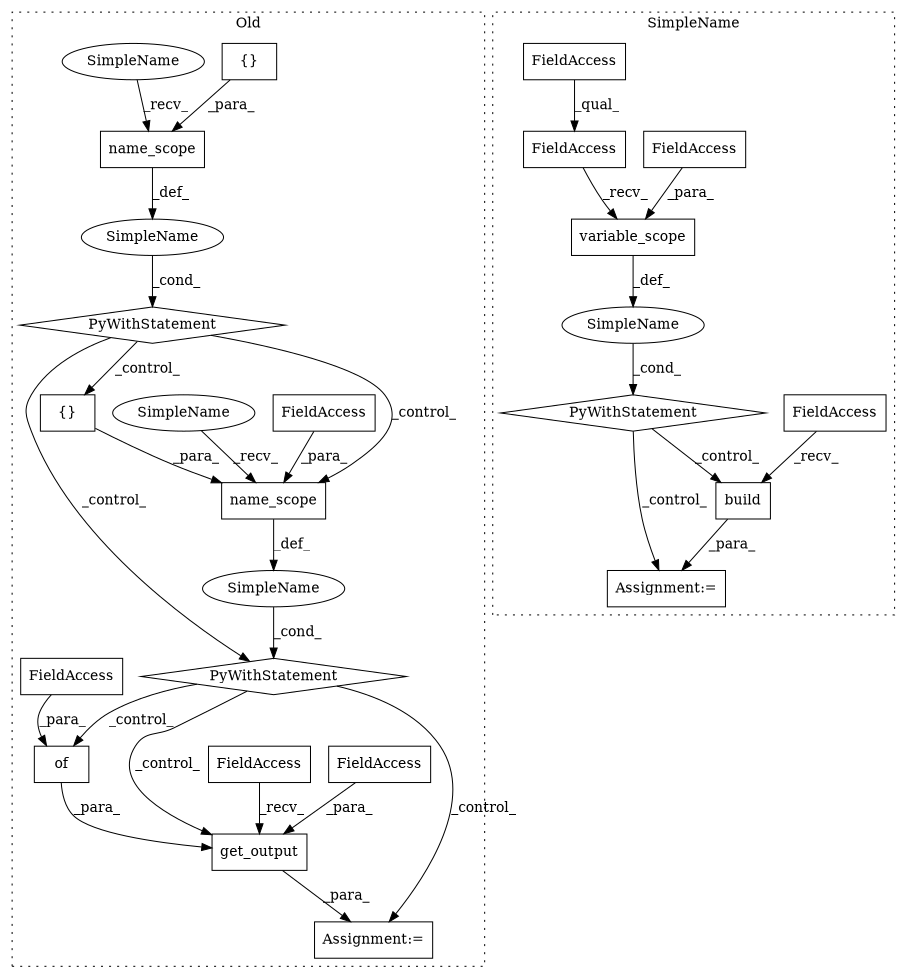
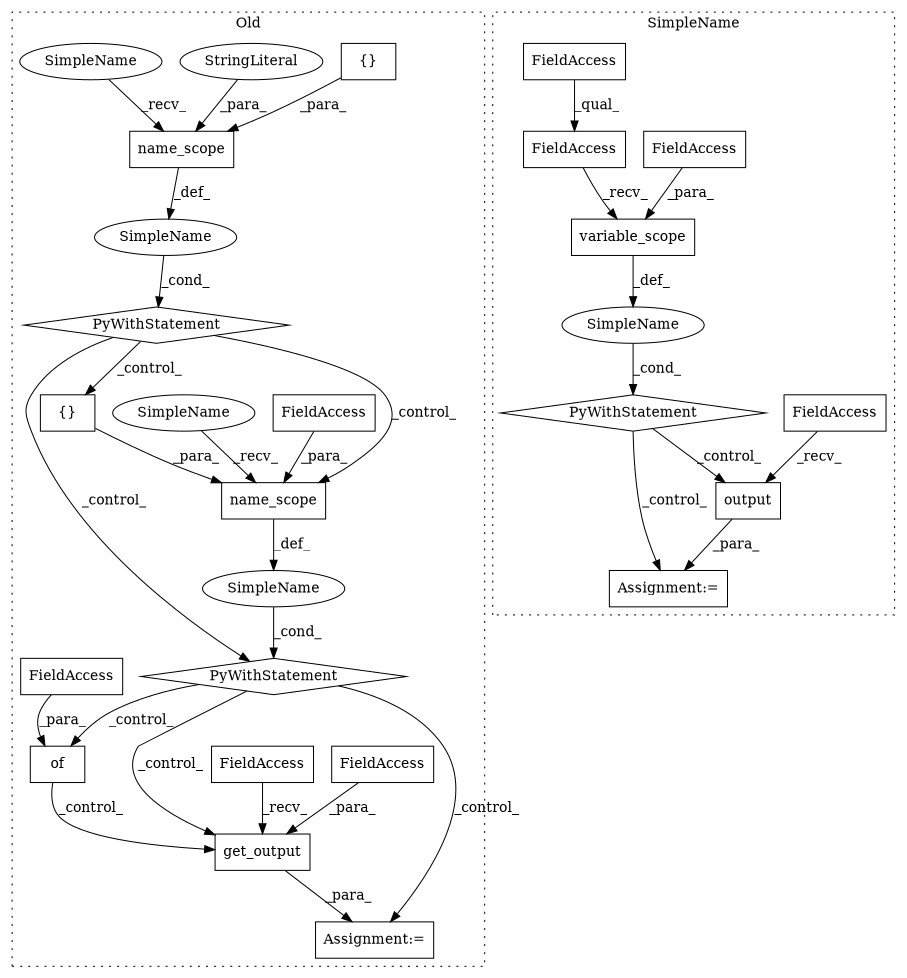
node "StringLiteral": added
node "build": label "build" -> "output"
edge "of" -> "get_output": label "_para_" -> "_control_"
